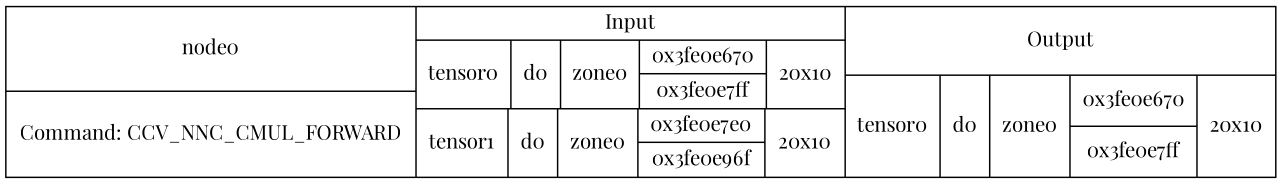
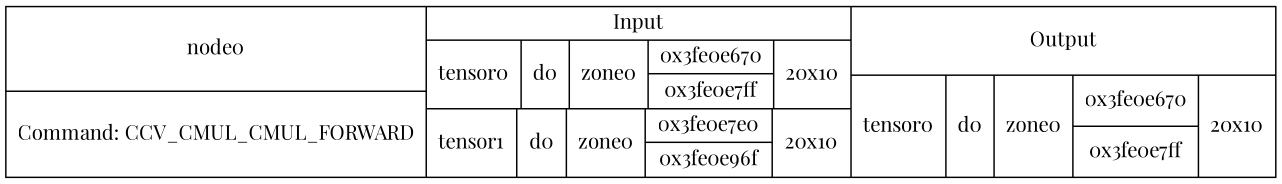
node "node0": text "Command: CCV_NNC_CMUL_FORWARD" -> "Command: CCV_CMUL_CMUL_FORWARD"
